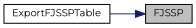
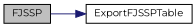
edge "ExportFJSSPTable" -> "FJSSP": reversed
